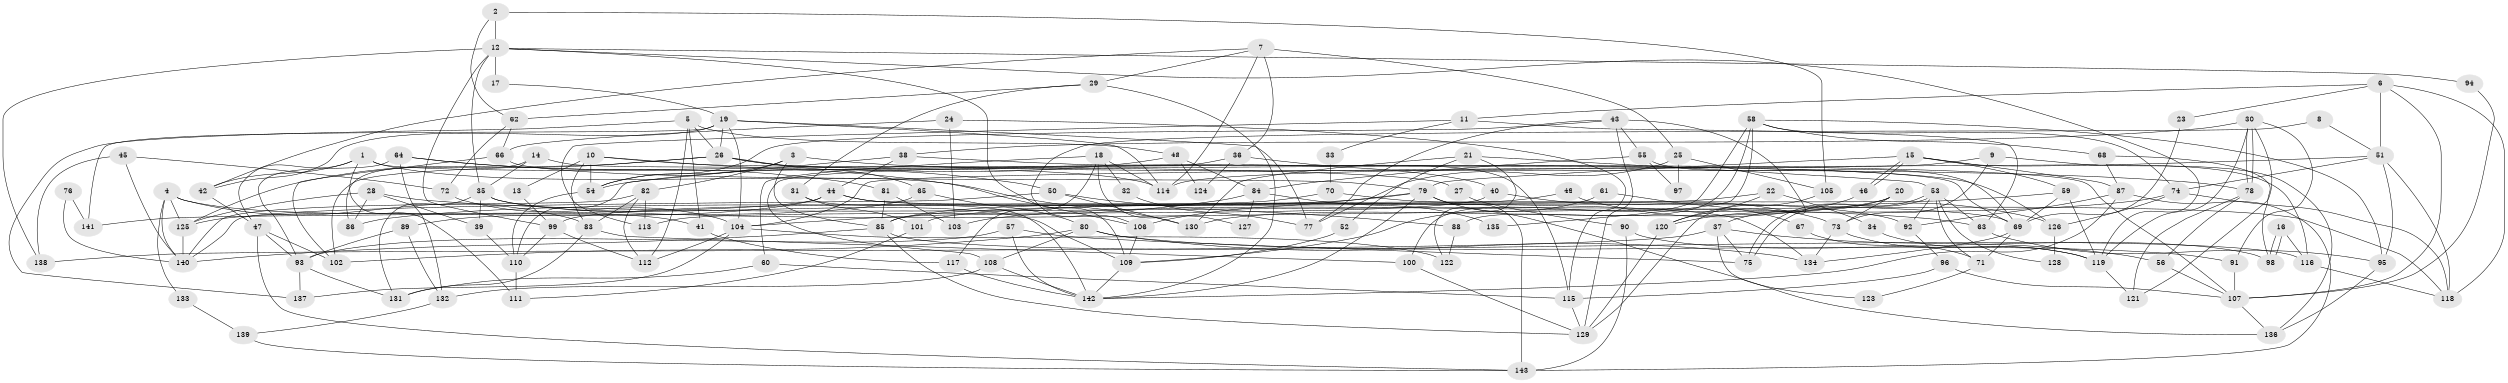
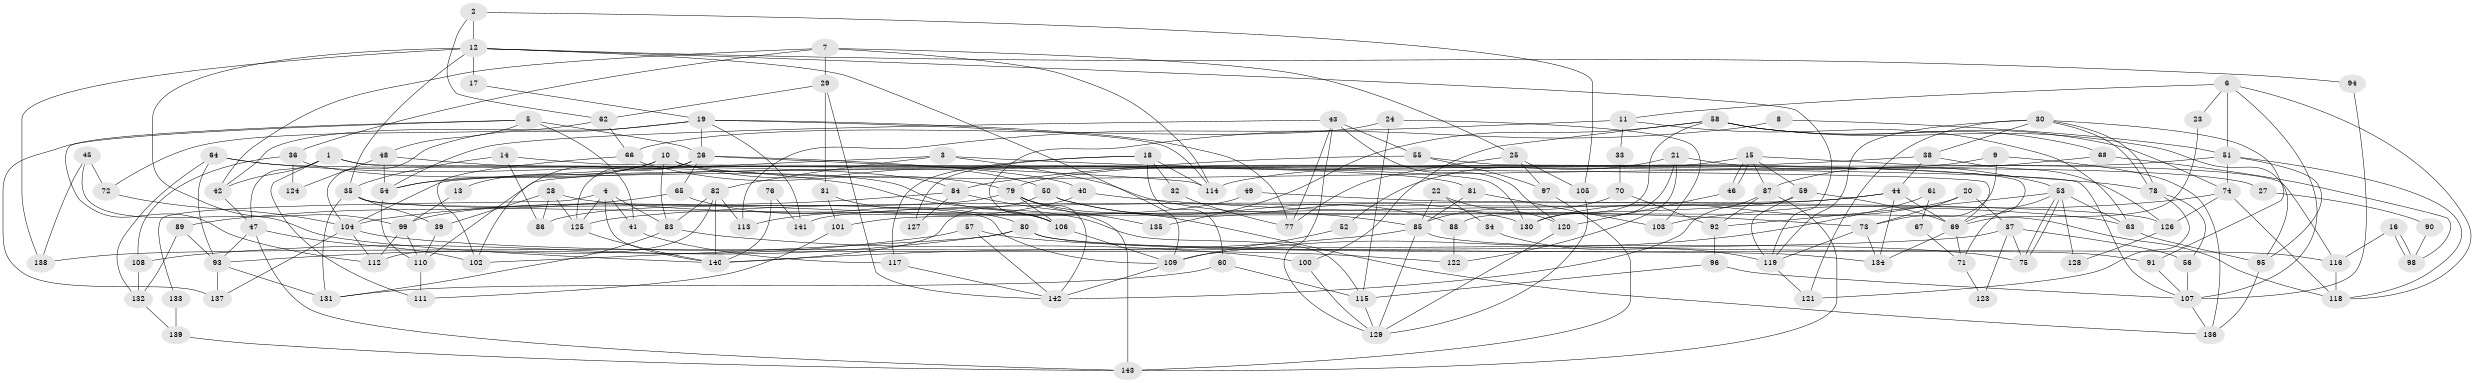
edge "31" -- "142": now "31" -- "106"
edge "108" -- "142": removed
edge "90" -- "143": now "97" -- "143"
